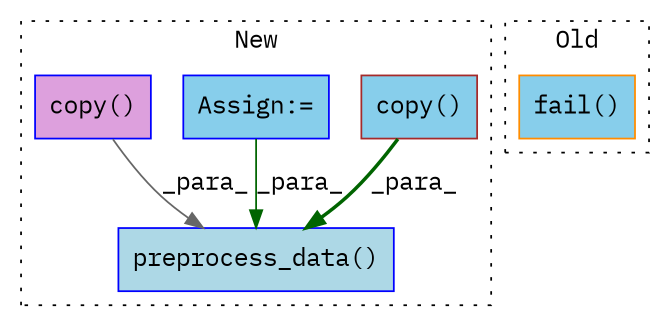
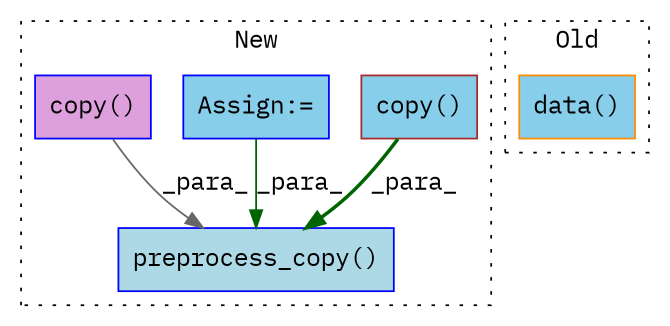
node "fail()": label "fail()" -> "data()"
node "preprocess_data()": label "preprocess_data()" -> "preprocess_copy()"
